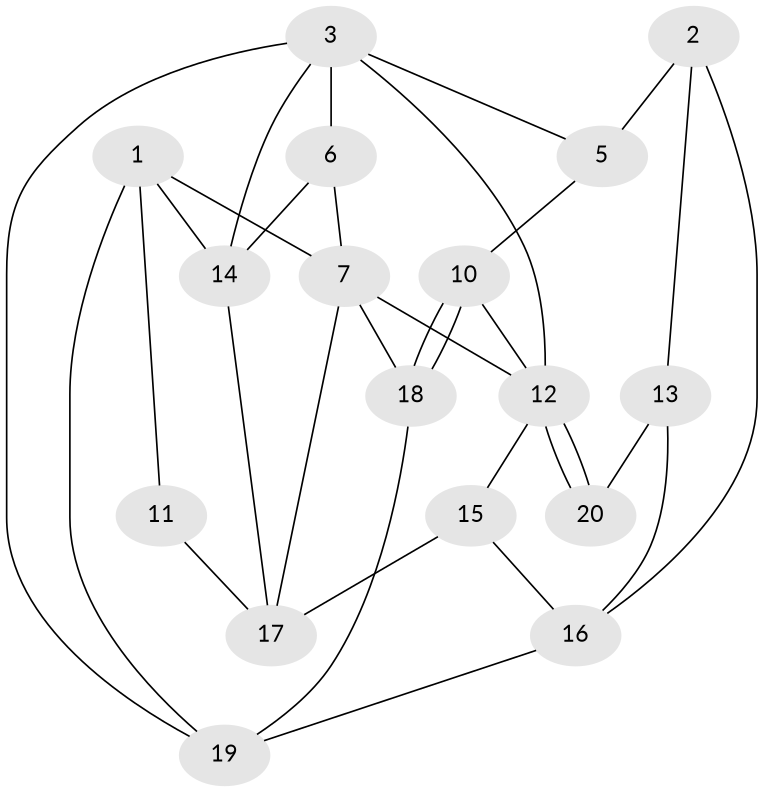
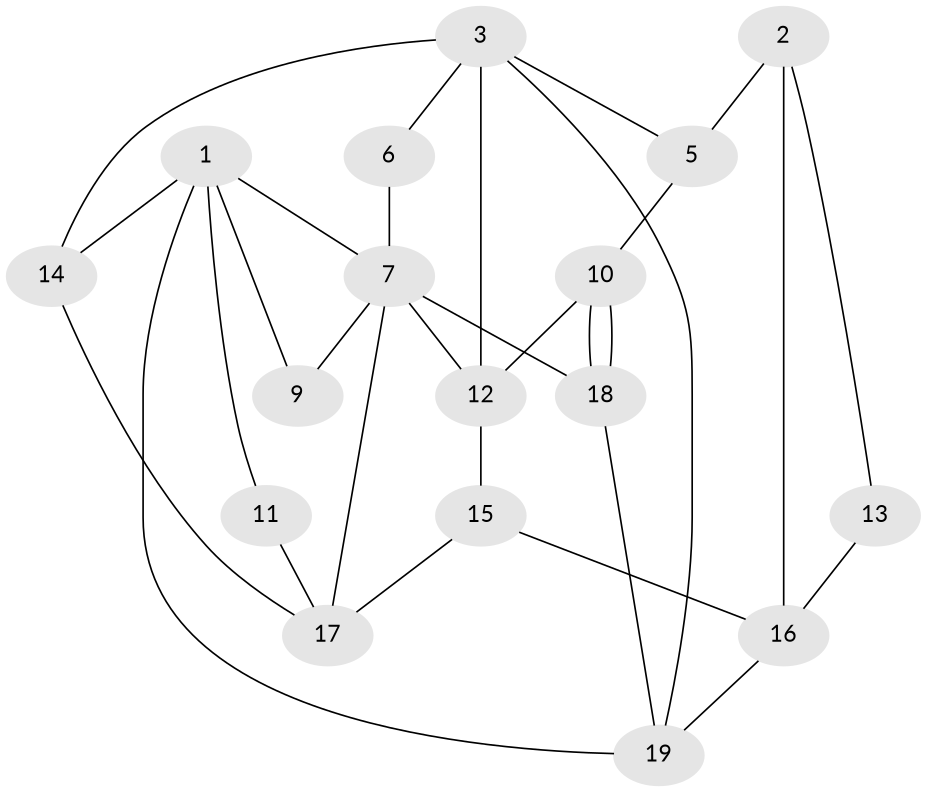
edge "6" -- "14": removed
node "9": added
node "20": removed
